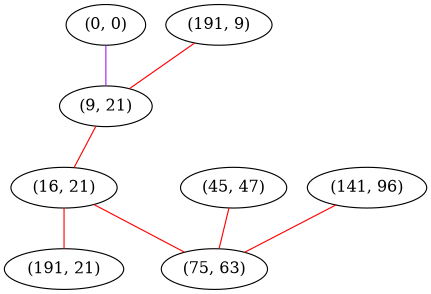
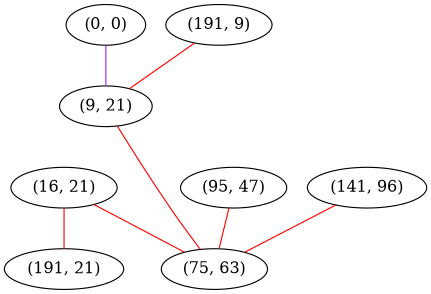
edge "(9, 21)" -- "(16, 21)": now "(9, 21)" -- "(75, 63)"
node "(45, 47)": label "(45, 47)" -> "(95, 47)"
